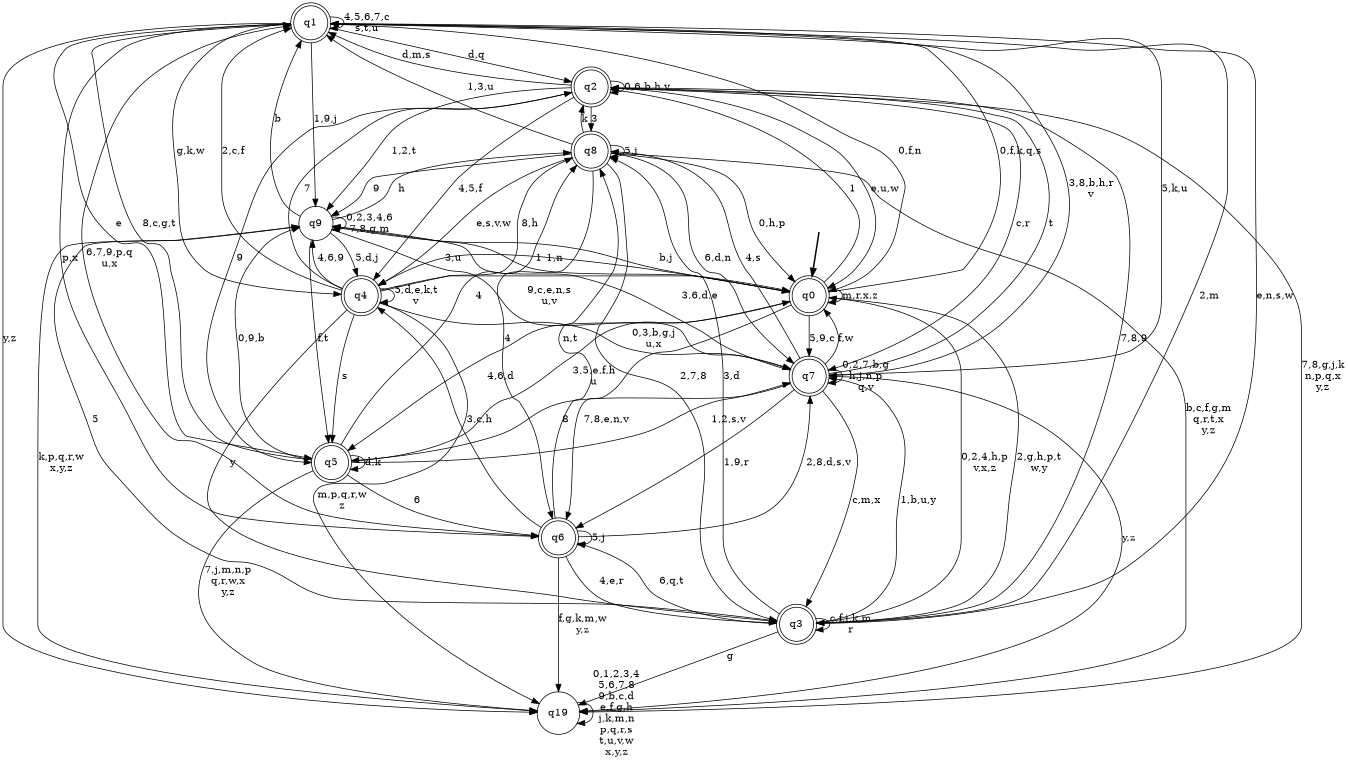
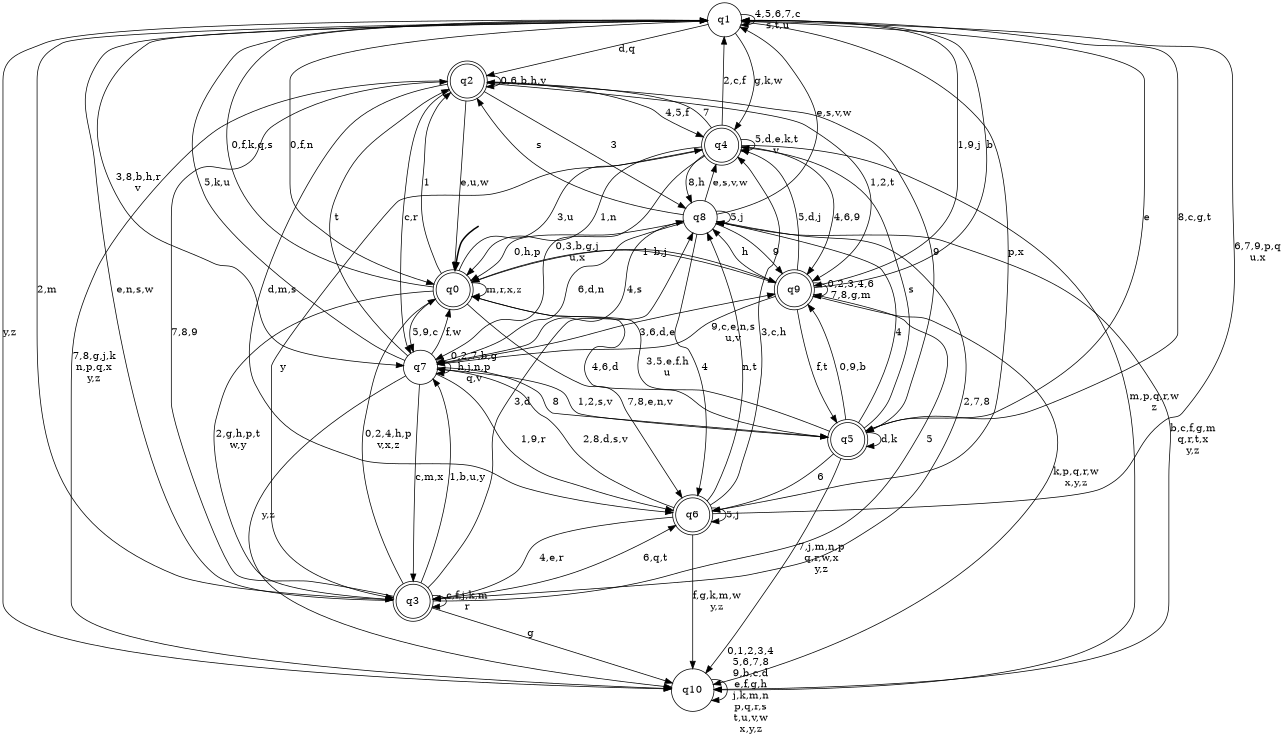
node "q1": shape doublecircle -> circle
edge "q2" -> "q1": now "q2" -> "q6"
edge "q8" -> "q1": label "1,3,u" -> "e,s,v,w"
edge "q8" -> "q2": label "k" -> "s"
node "q8": shape doublecircle -> circle
node "q9": shape circle -> doublecircle
edge "q4" -> "q5": reversed
node "q7": shape doublecircle -> circle
node "q19": label "q19" -> "q10"
